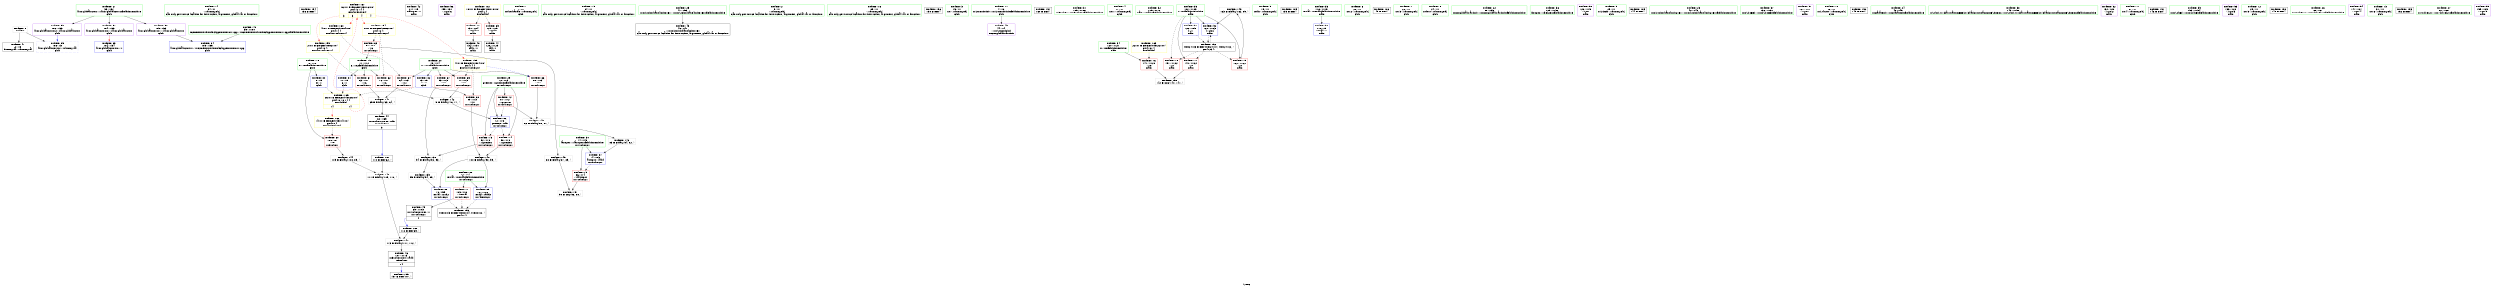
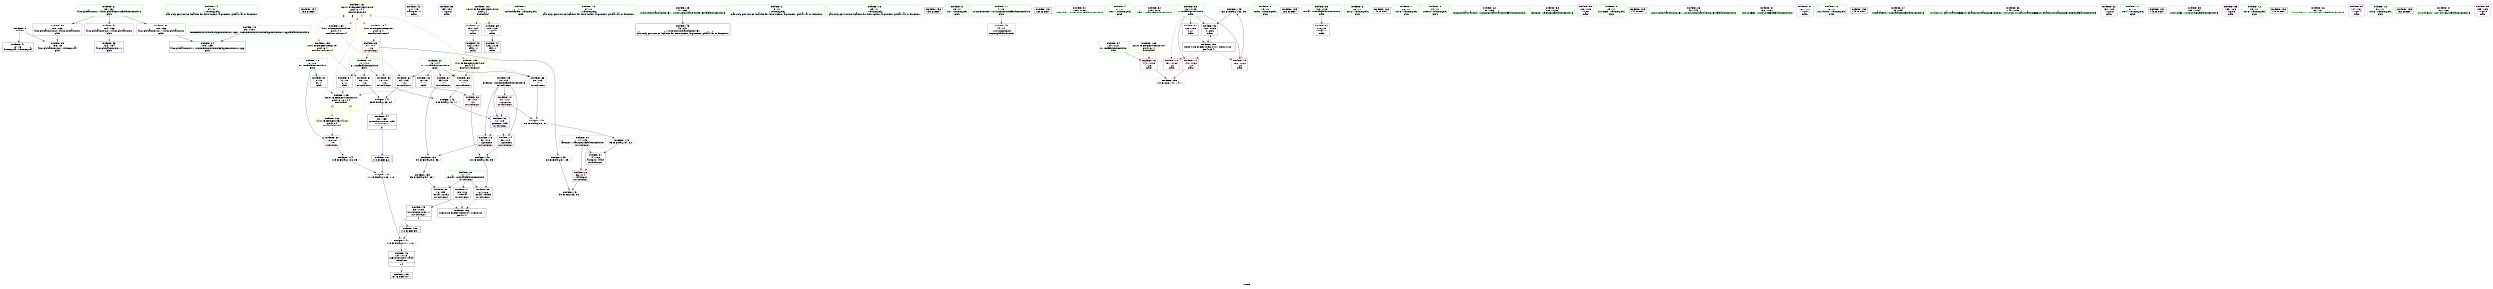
edge "NodeID: 70" -> "NodeID: 48": color black -> red
edge "NodeID: 140" -> "NodeID: 88": now "NodeID: 28" -> "NodeID: 88"
node "NodeID: 89": text "_Z7atexit_2v" -> "_Z7solve_2v"
